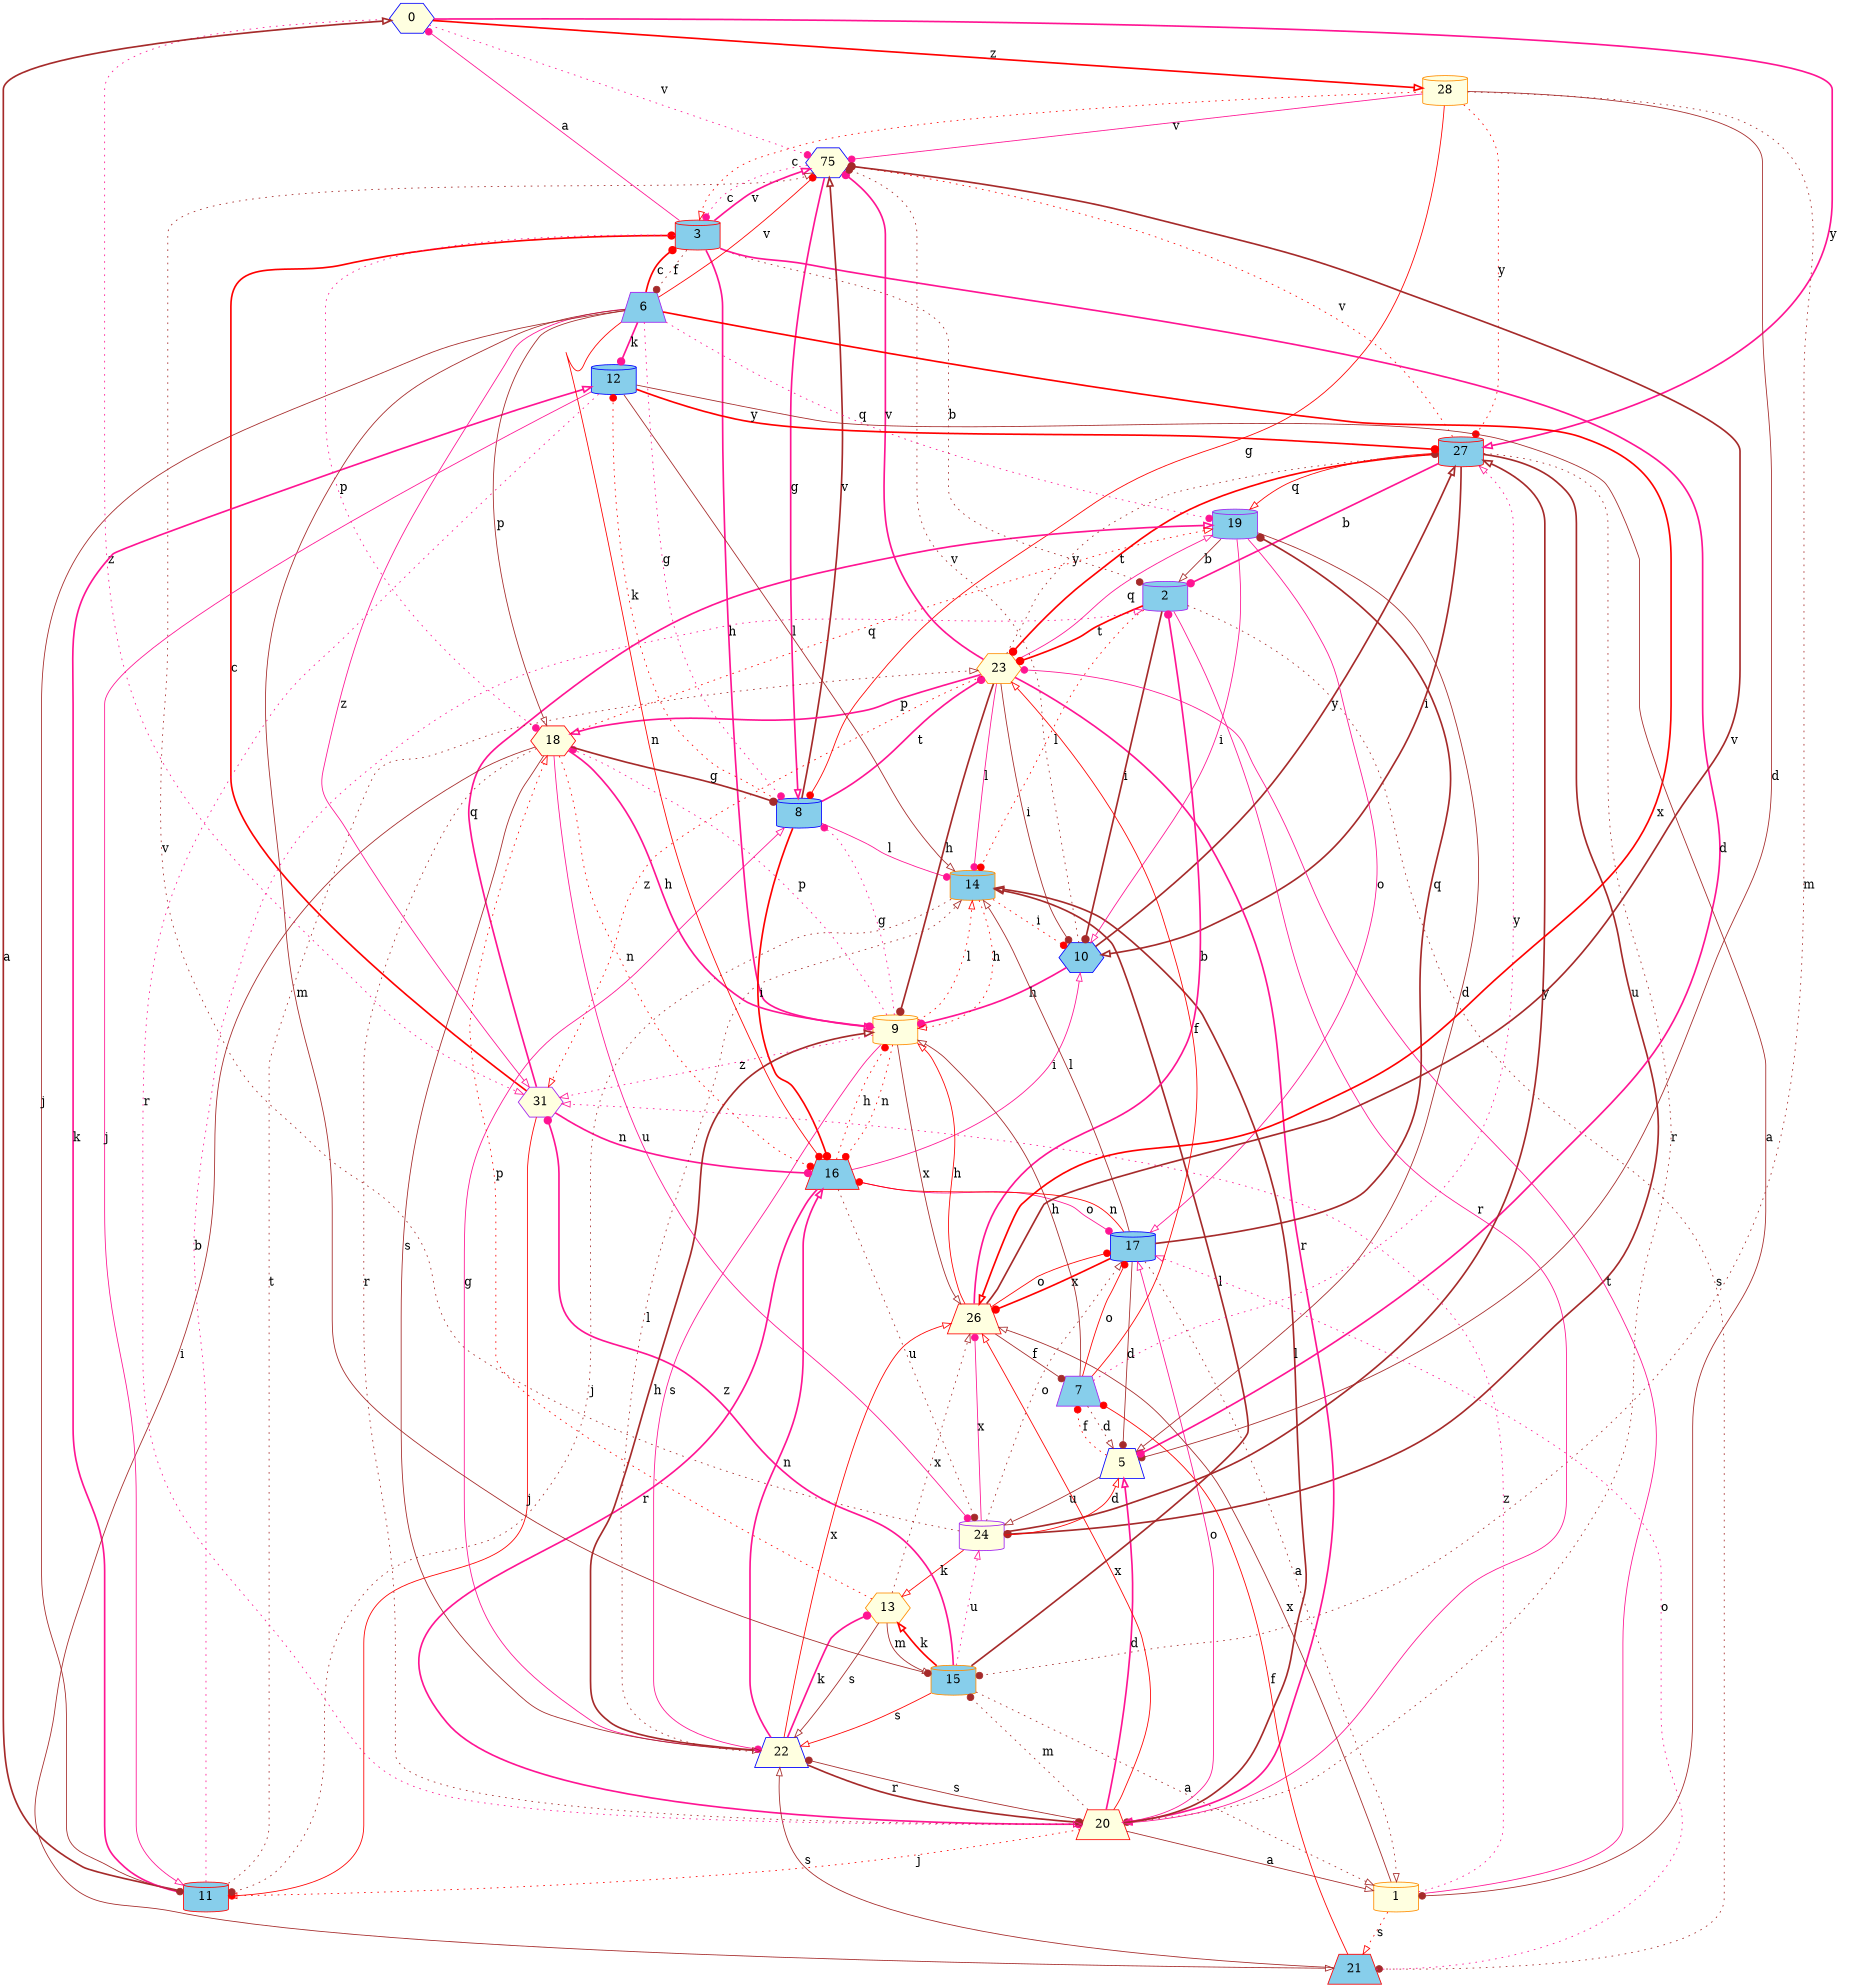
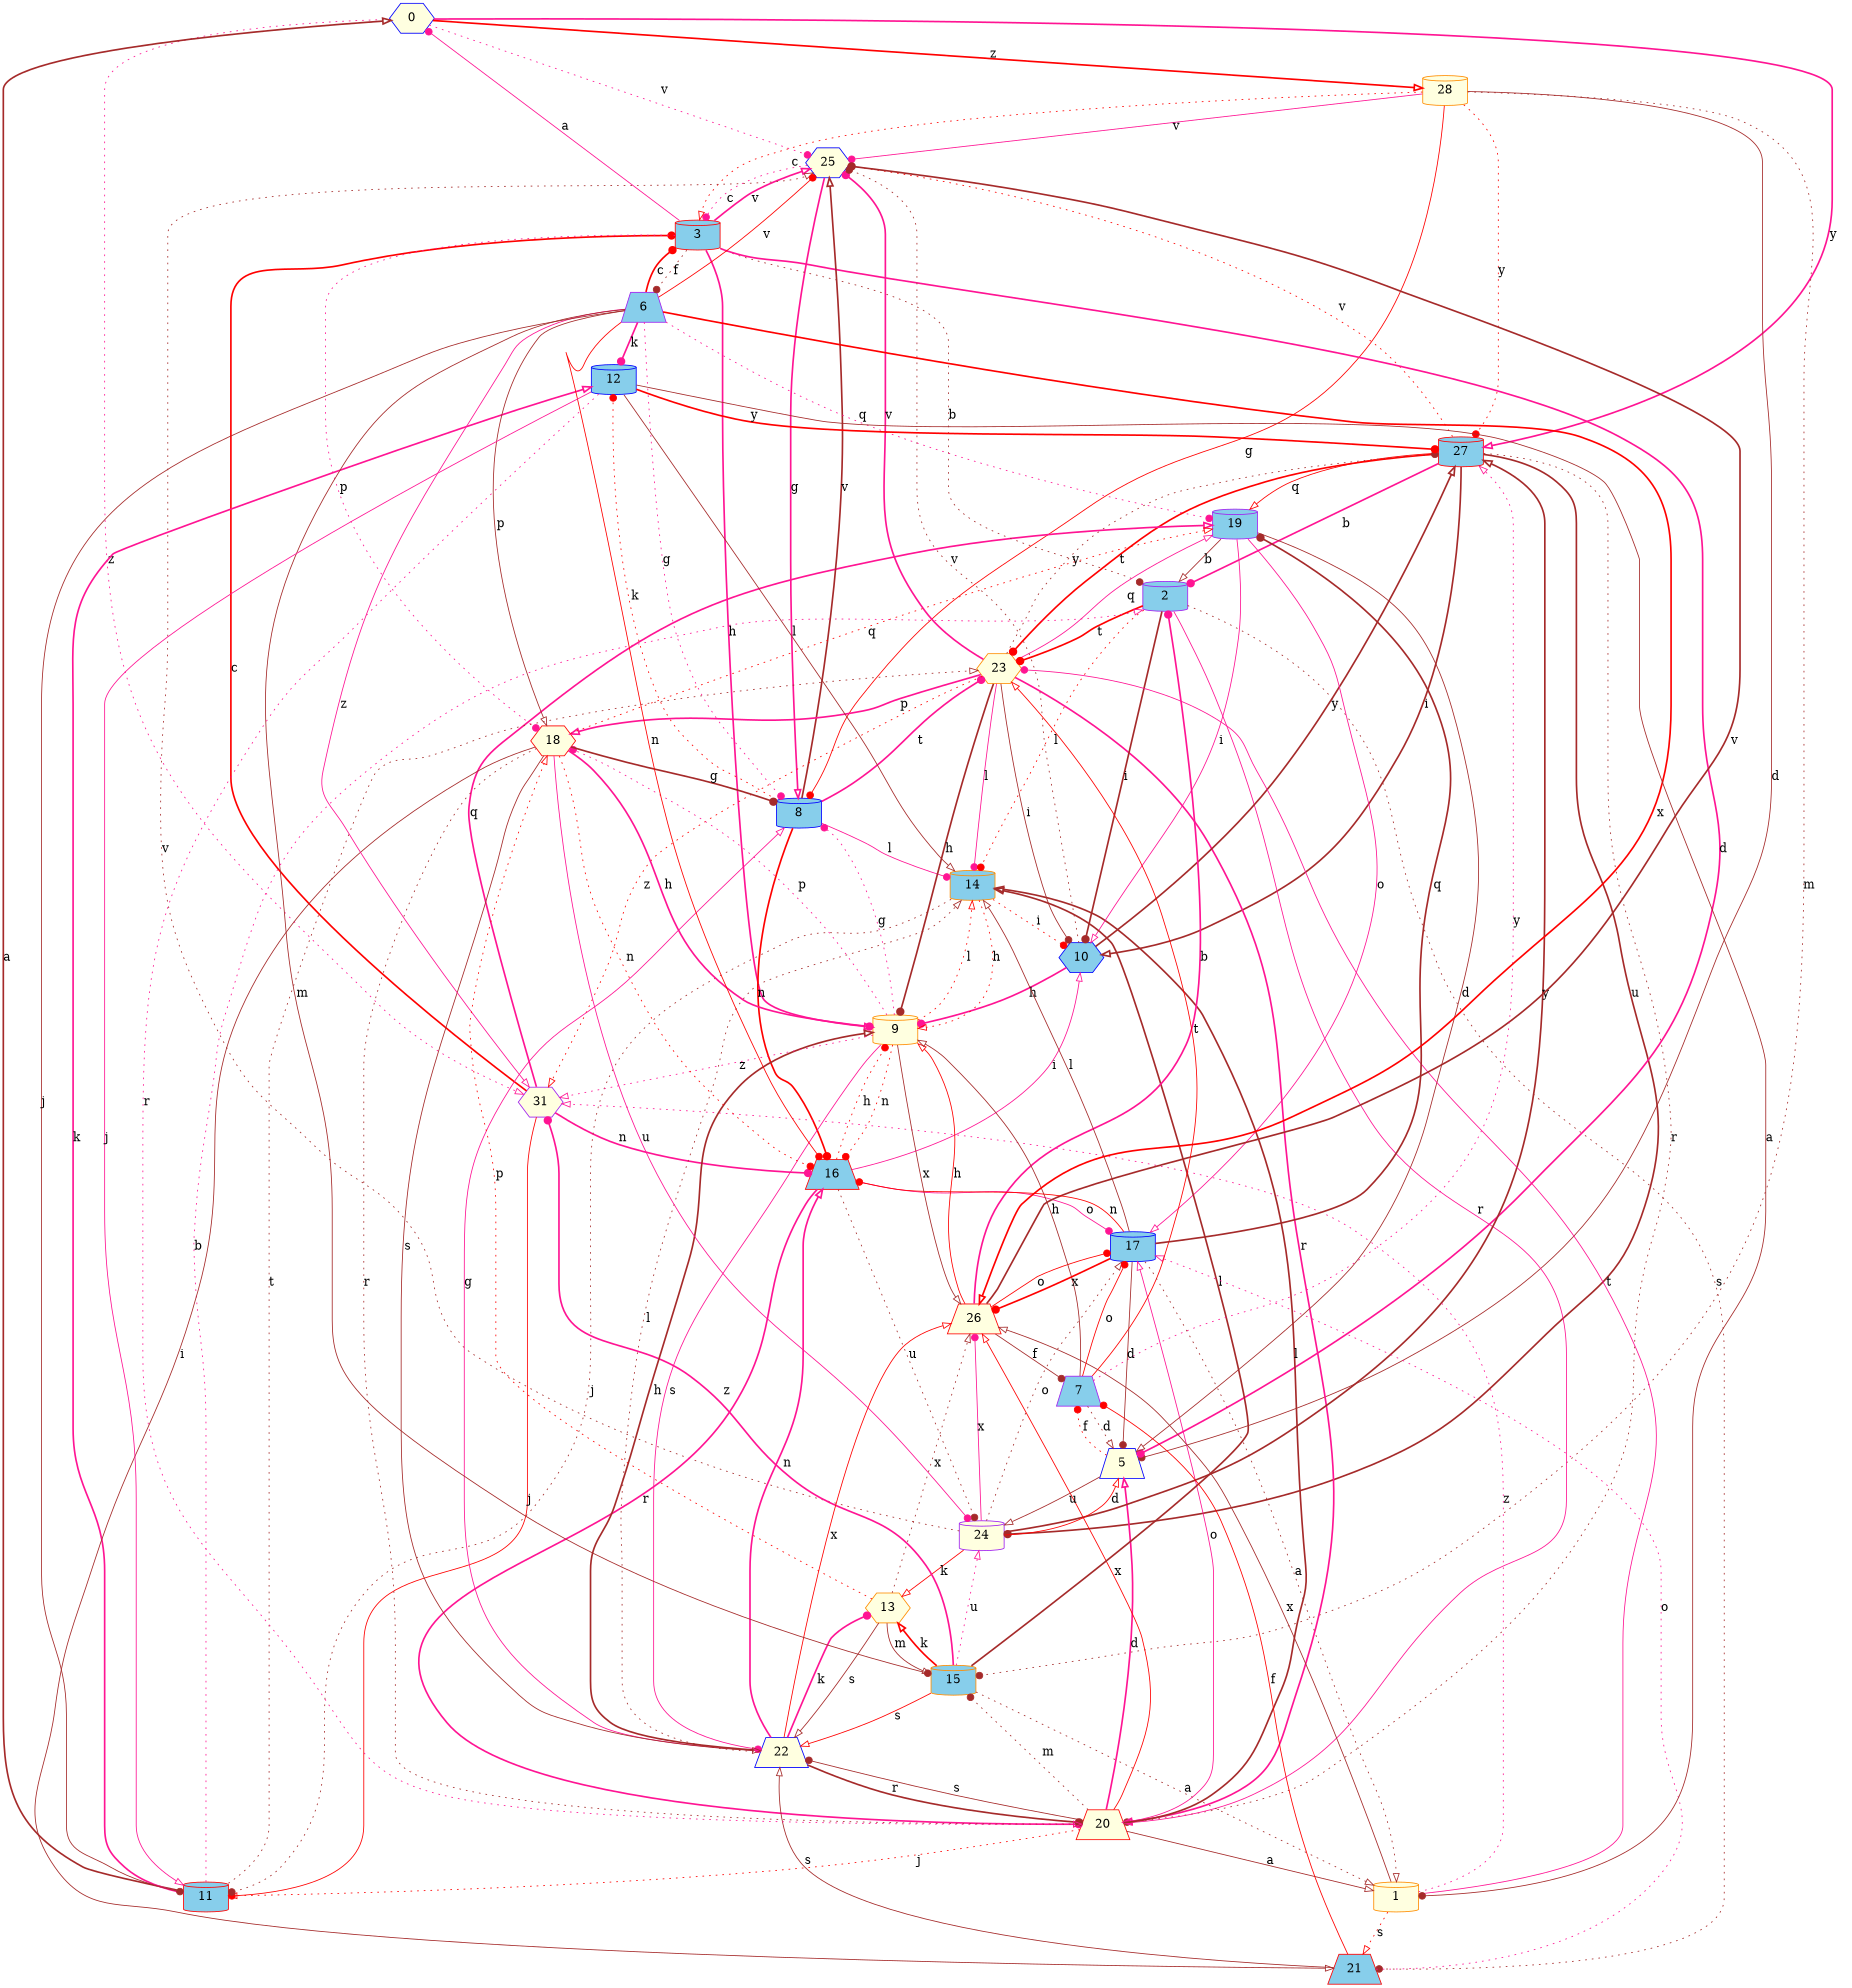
node "75": label "75" -> "25"
edge "8" -> "16": label "i" -> "n"
edge "7" -> "23": label "f" -> "t"
